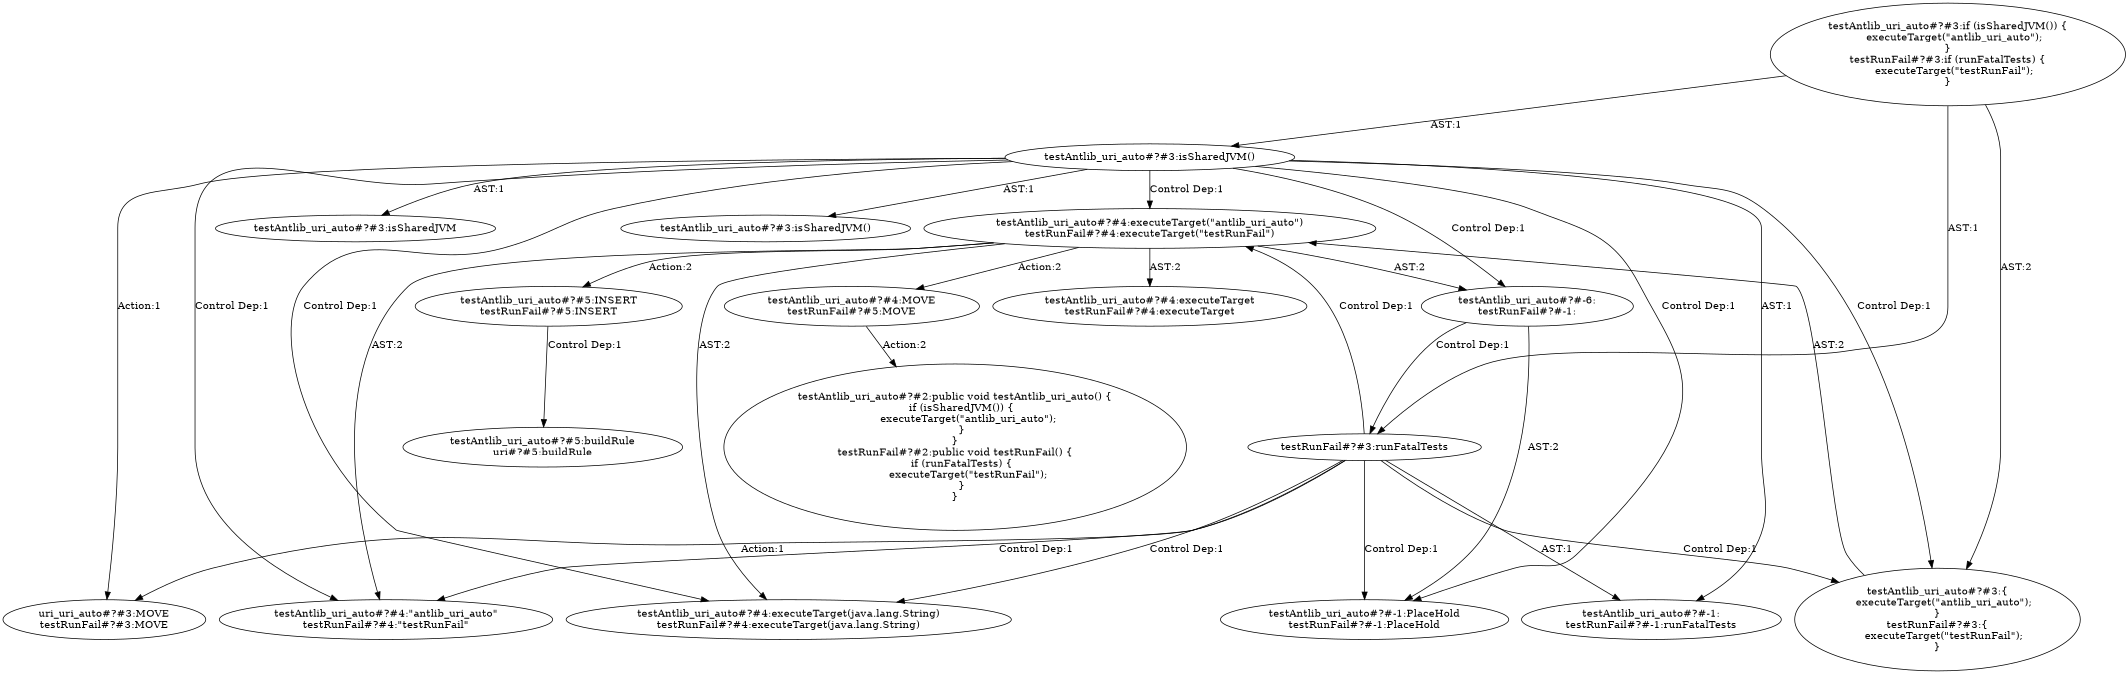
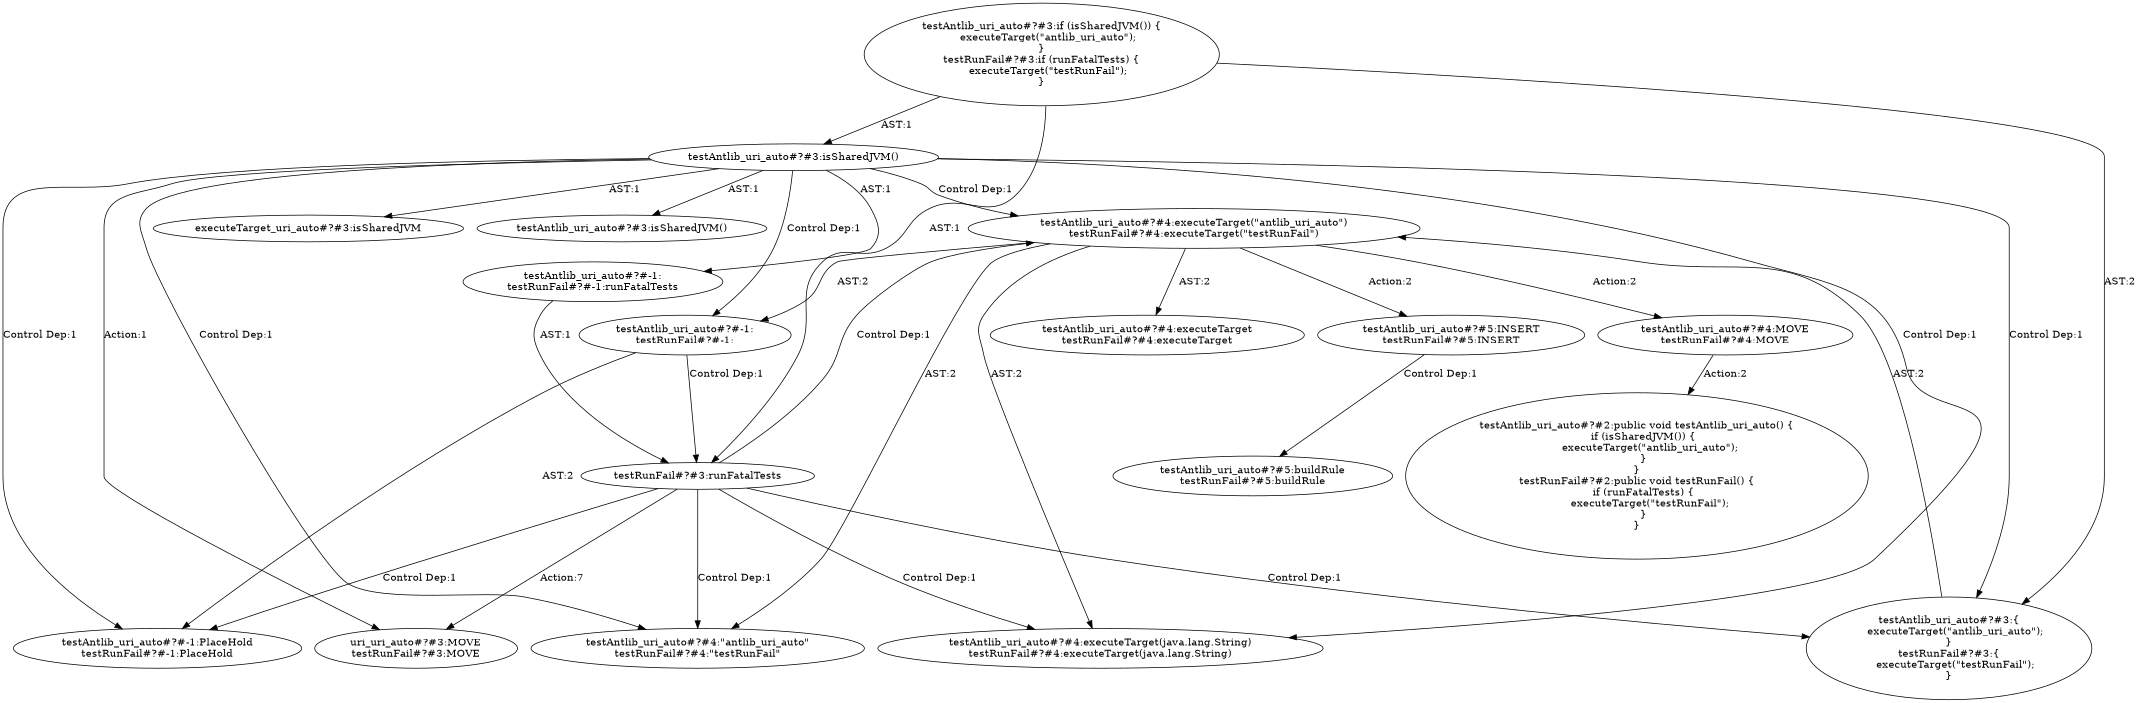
node "testAntlib_uri_auto#?#3:isSharedJVM": label "testAntlib_uri_auto#?#3:isSharedJVM" -> "executeTarget_uri_auto#?#3:isSharedJVM"
node "testAntlib_uri_auto#?#4:MOVE testRunFail#?#5:MOVE": label "testAntlib_uri_auto#?#4:MOVE testRunFail#?#5:MOVE" -> "testAntlib_uri_auto#?#4:MOVE testRunFail#?#4:MOVE"
node "testAntlib_uri_auto#?#-6: testRunFail#?#-1:": label "testAntlib_uri_auto#?#-6: testRunFail#?#-1:" -> "testAntlib_uri_auto#?#-1: testRunFail#?#-1:"
node "testAntlib_uri_auto#?#5:buildRule uri#?#5:buildRule": label "testAntlib_uri_auto#?#5:buildRule uri#?#5:buildRule" -> "testAntlib_uri_auto#?#5:buildRule testRunFail#?#5:buildRule"
edge "testRunFail#?#3:runFatalTests" -> "testAntlib_uri_auto#?#-1: testRunFail#?#-1:runFatalTests": reversed
edge "testRunFail#?#3:runFatalTests" -> "uri_uri_auto#?#3:MOVE testRunFail#?#3:MOVE": label "Action:1" -> "Action:7"
